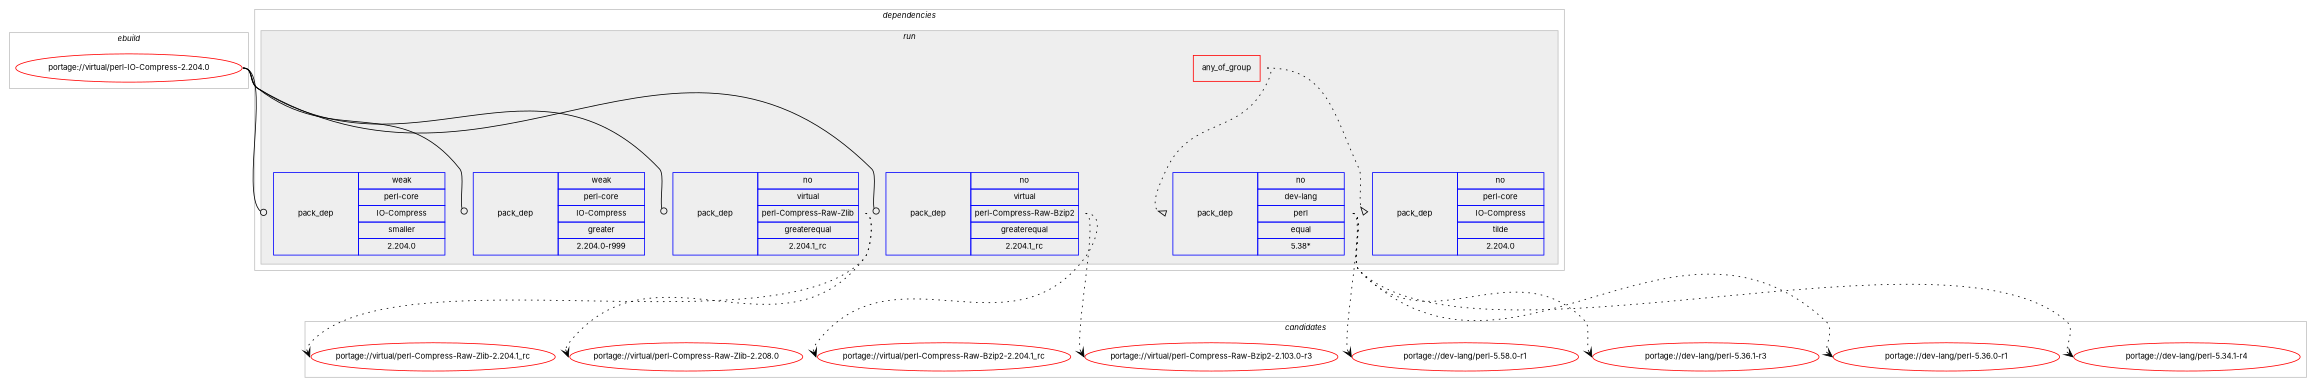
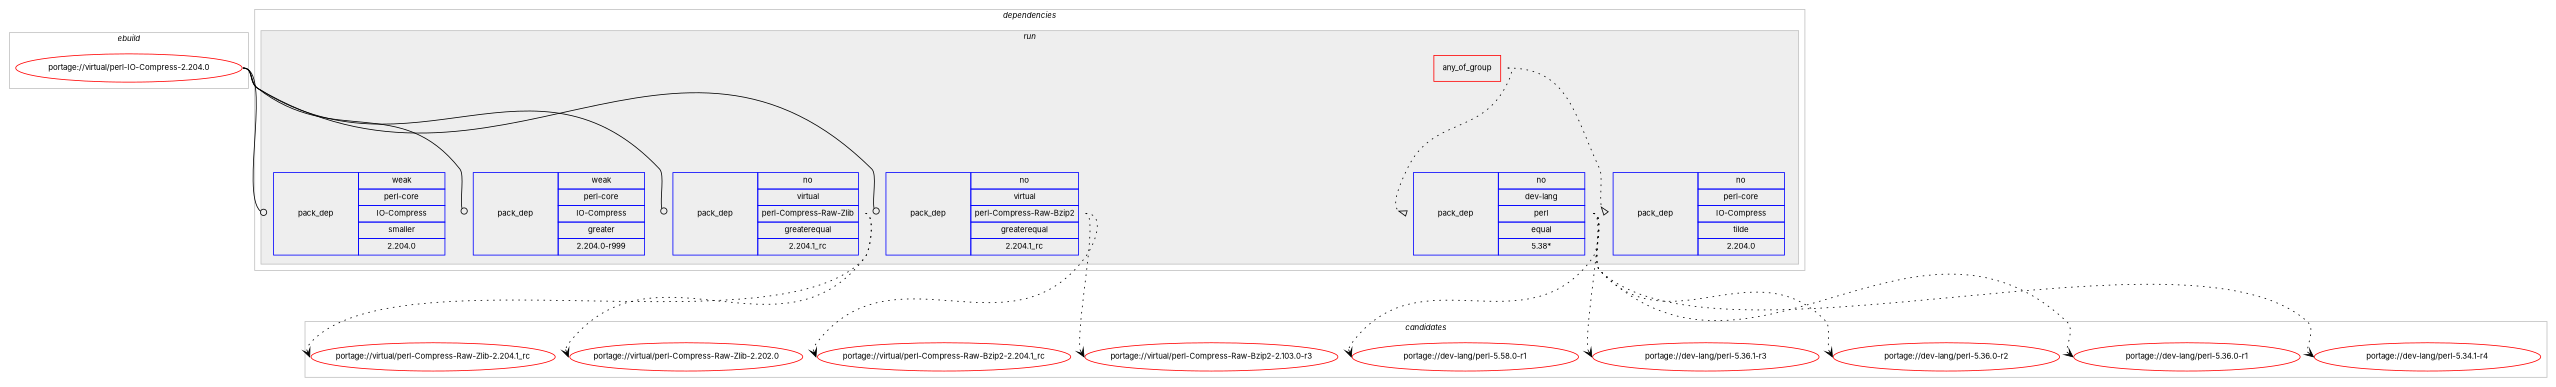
node "portage://virtual/perl-Compress-Raw-Zlib-2.208.0": label "portage://virtual/perl-Compress-Raw-Zlib-2.208.0" -> "portage://virtual/perl-Compress-Raw-Zlib-2.202.0"
node "portage://dev-lang/perl-5.36.0-r2": added
